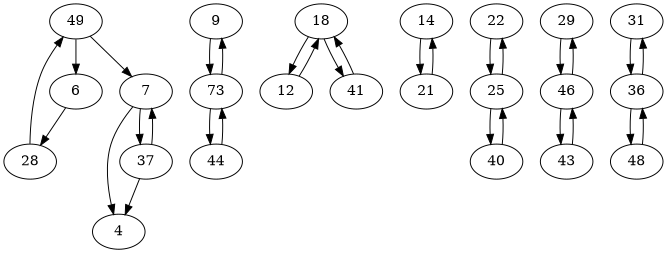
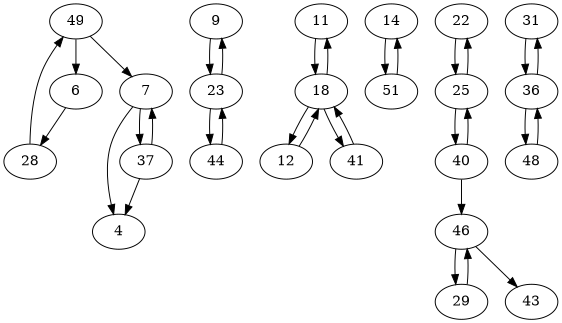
node "11": added
node "73": label "73" -> "23"
node "21": label "21" -> "51"
edge "43" -> "46": now "40" -> "46"
